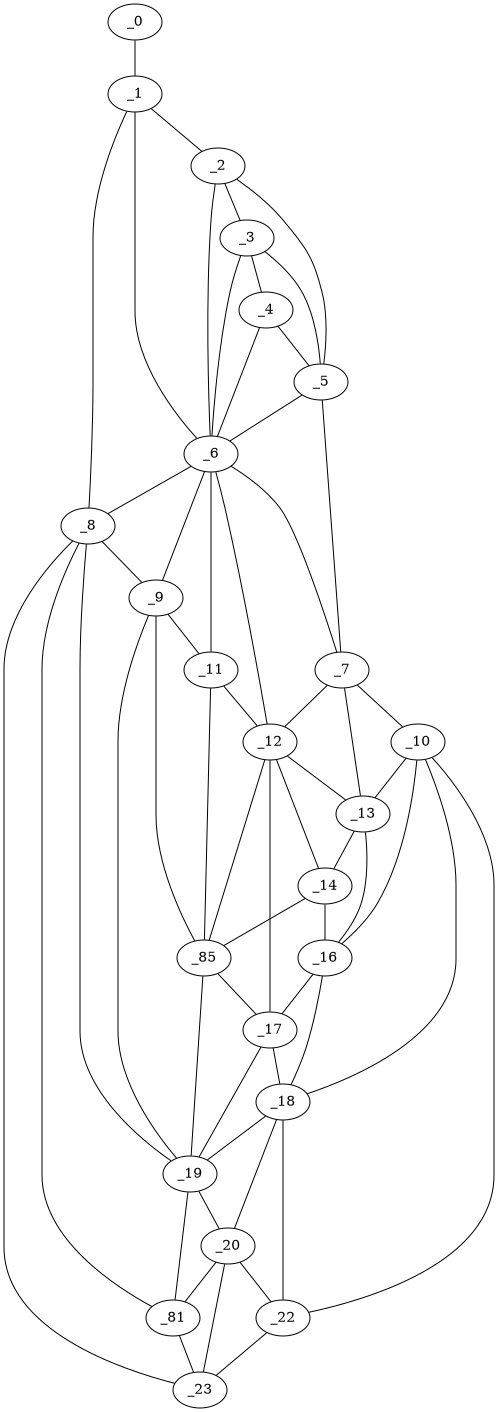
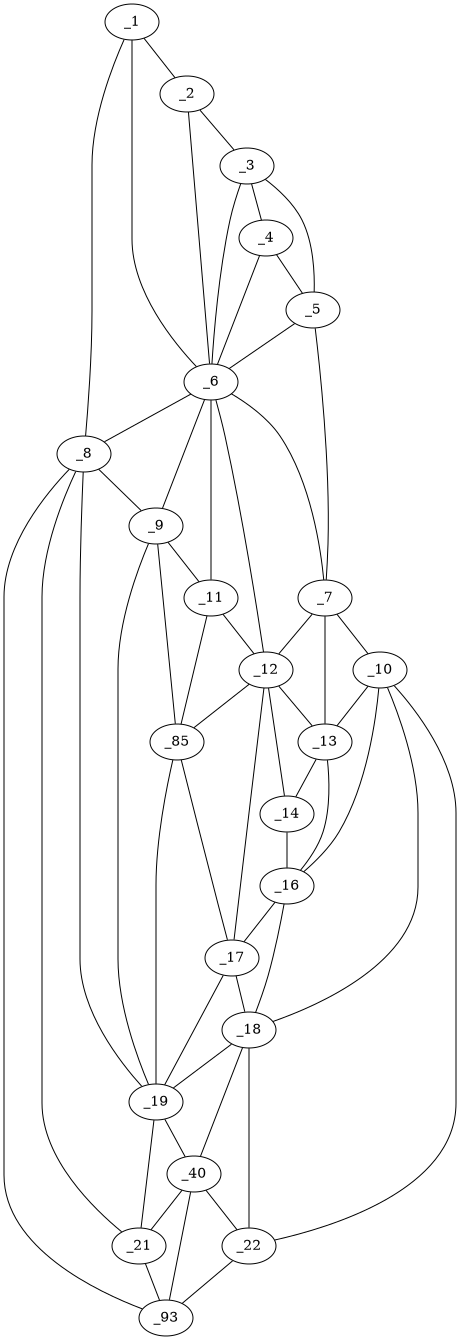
node "_0": removed
edge "_2" -- "_5": removed
edge "_14" -- "_85": removed
node "_20": label "_20" -> "_40"
node "_81": label "_81" -> "_21"
node "_23": label "_23" -> "_93"
